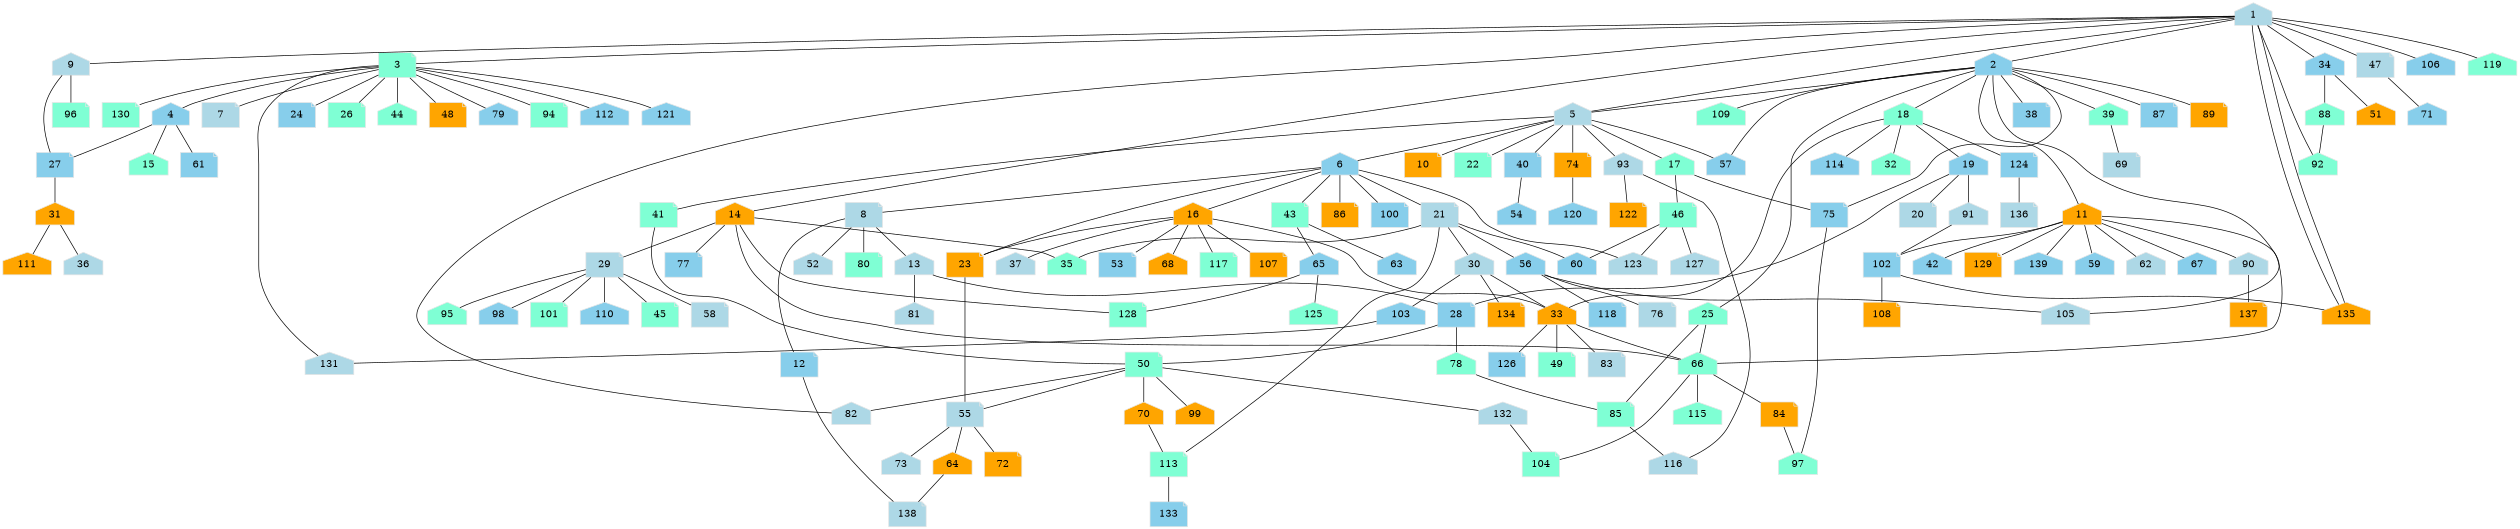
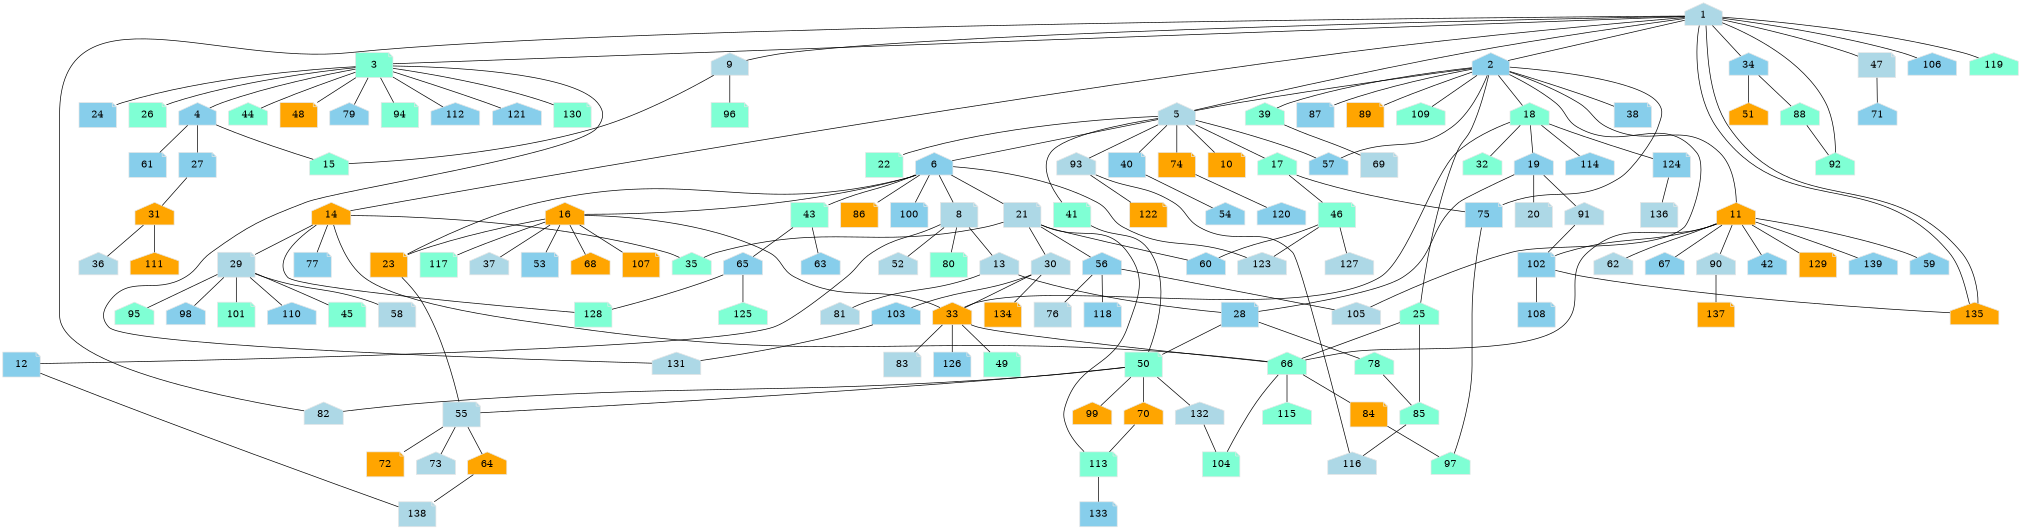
edge "9" -- "27": now "9" -- "15"
node "7": removed
node "108": fillcolor orange -> skyblue
node "85": shape note -> house
